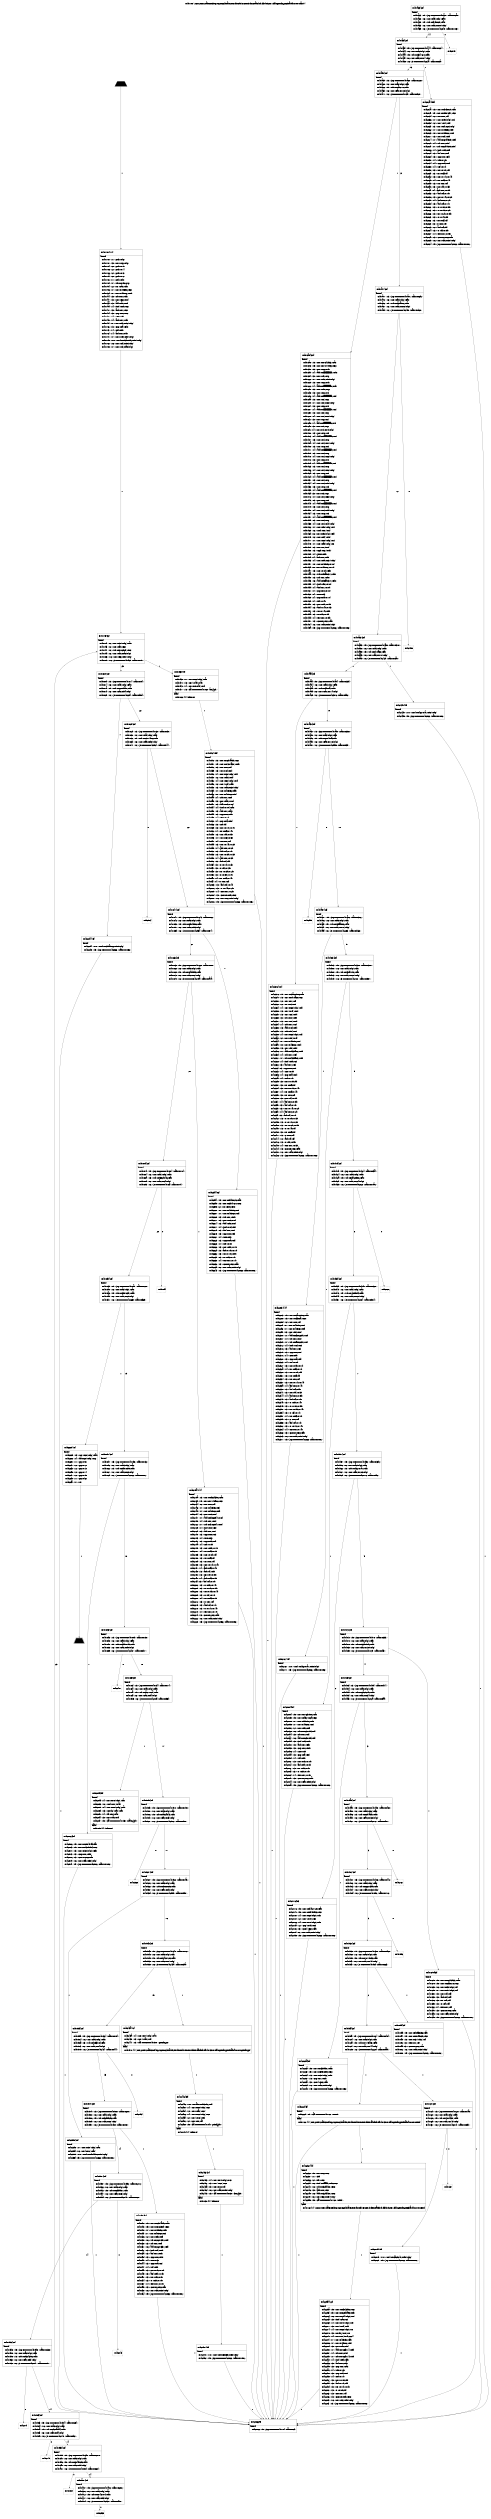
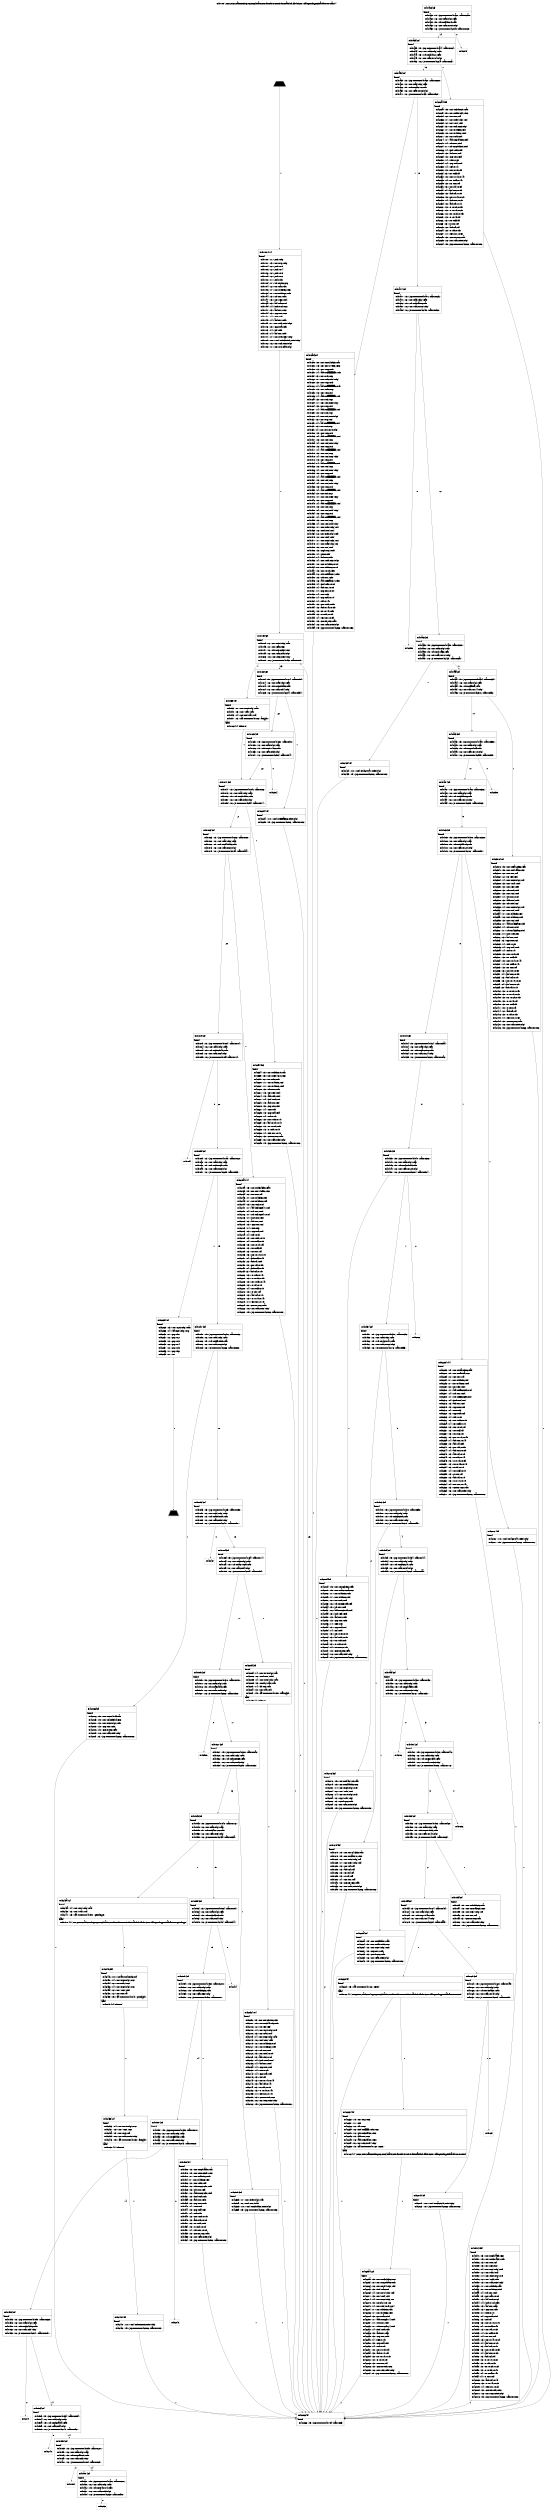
edge "0x401f69 [19]" -> "0x401f7c [159]": now "0x401f69 [19]" -> "0x401847 [28]"
edge "0x401ae7 [28]" -> "0x4022e3 [147]": now "0x401b03 [28]" -> "0x4022e3 [147]"
edge "0x401b1f [28]" -> "0x40282c": now "0x401b3b [28]" -> "0x40282c"
node "0x4020fc [107]": added
